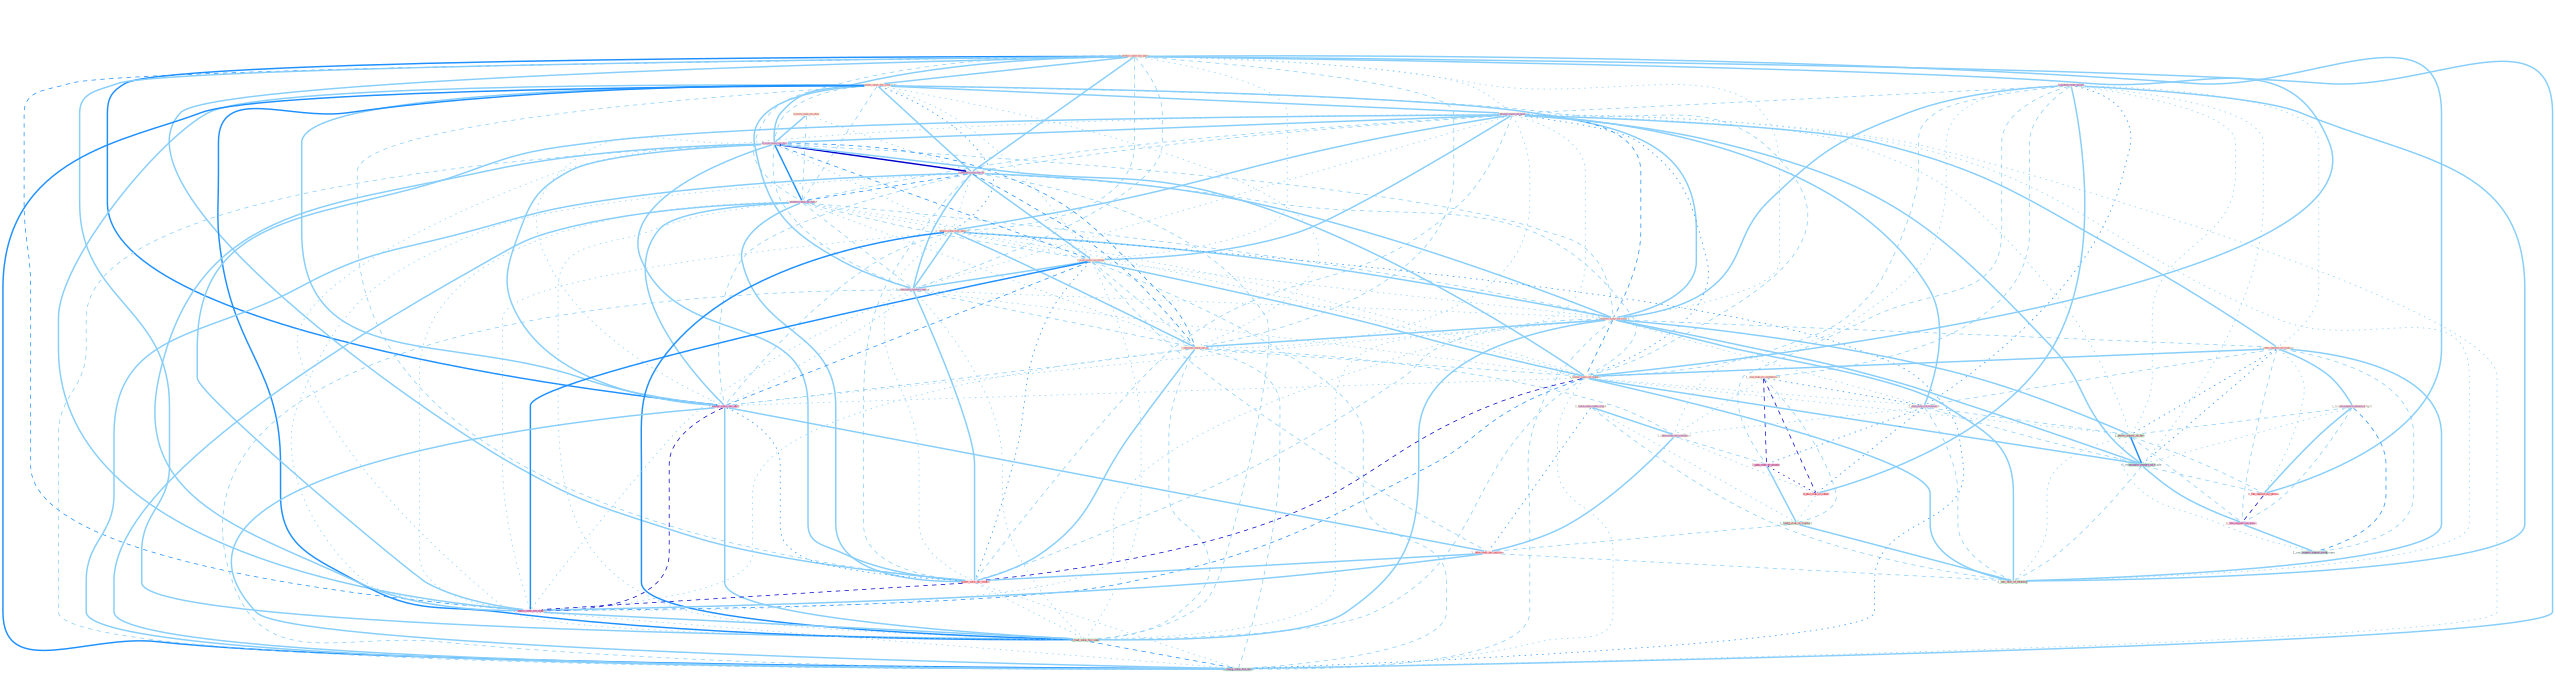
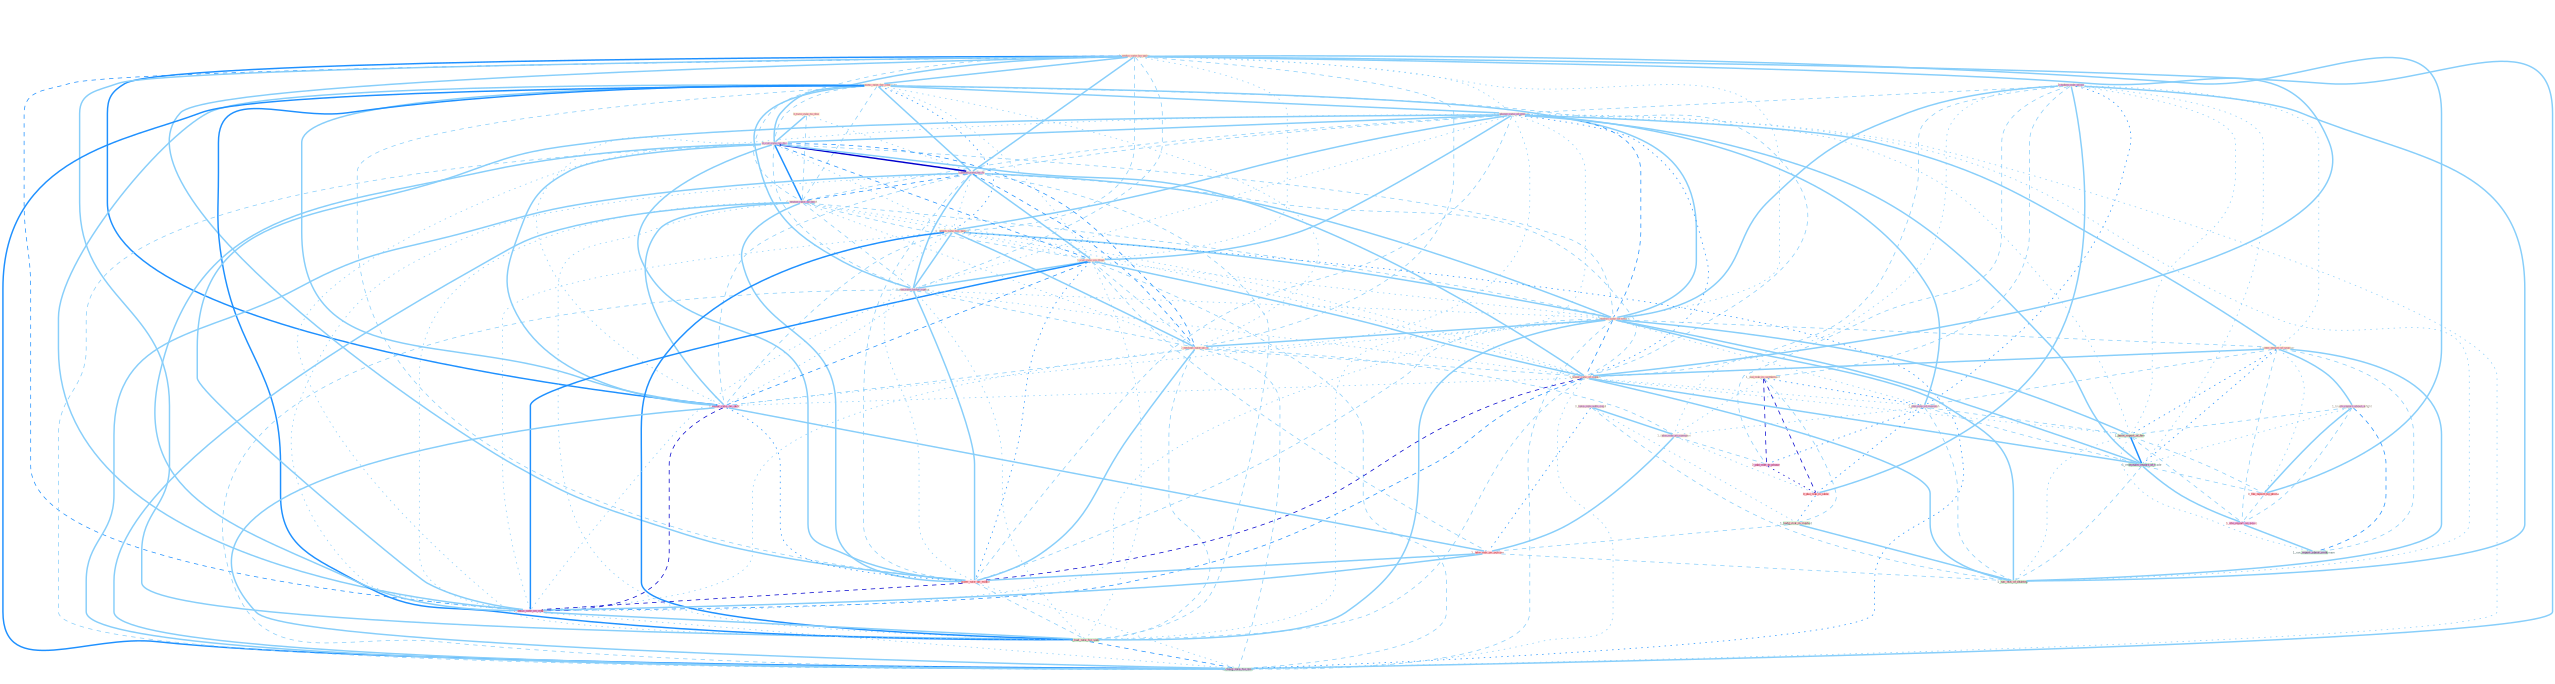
edge "0_plai_role_in_phase" -- "1_hedg_risk_in_market": removed
edge "0_plai_role_in_slide" -- "1_hedg_risk_in_market": color #87cefa -> #1e90ff
edge "0_file_report_by_phone" -- "0_cite_report_as_sourc": color #0000cd -> #87cefa
edge "1_lower_rate_on_million" -- "0_had_rate_for_yield": style dotted -> dashed
edge "1_reduc_rate_on_debt" -- "0_had_rate_for_yield": removed
